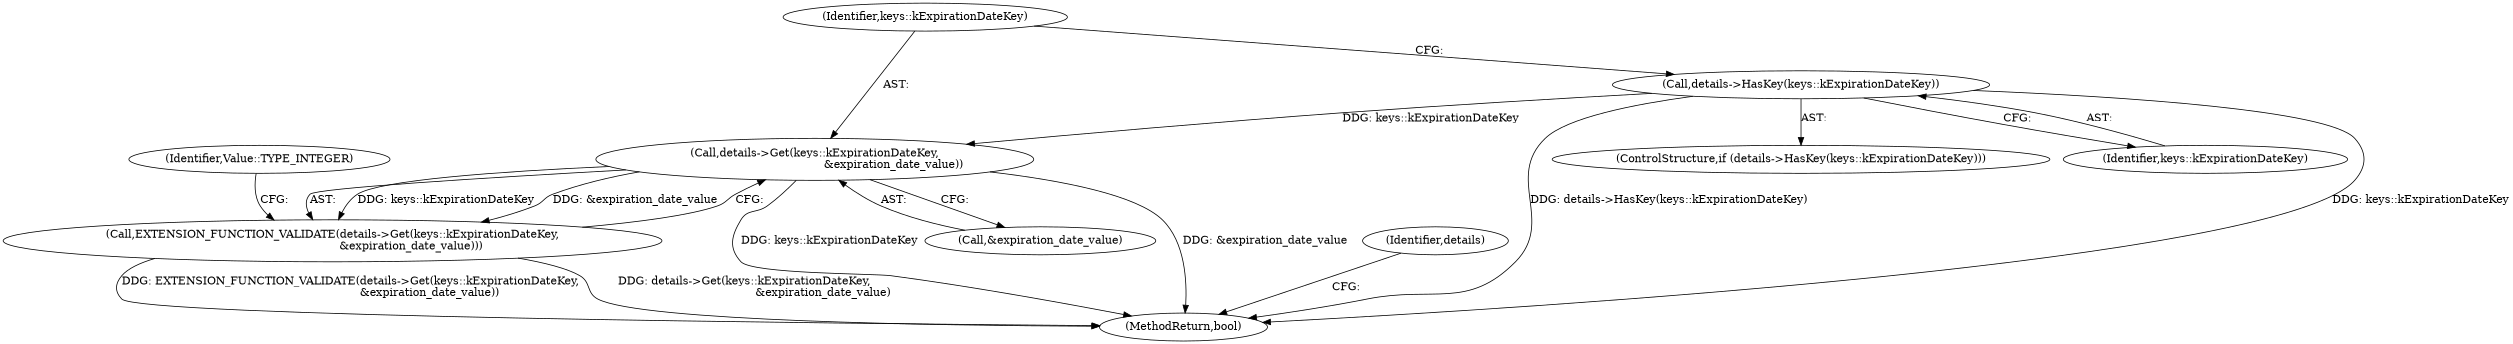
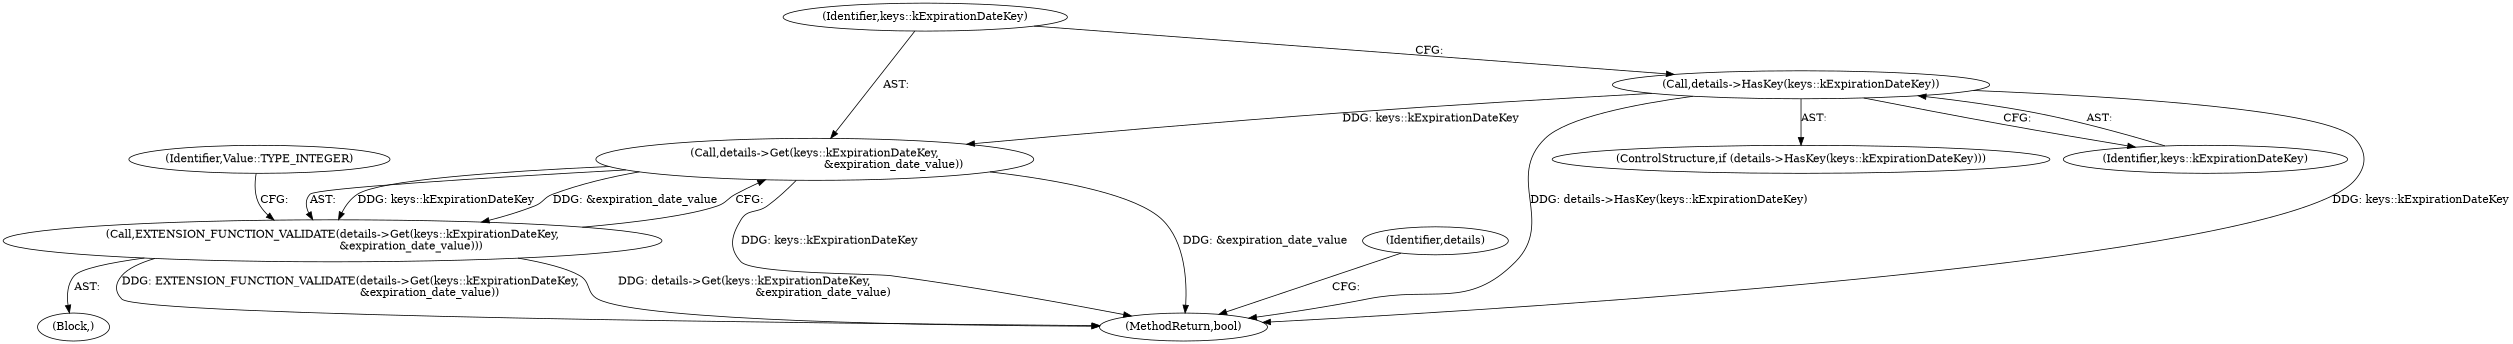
node "(Call,&expiration_date_value)": removed
node "(Block,)": added
